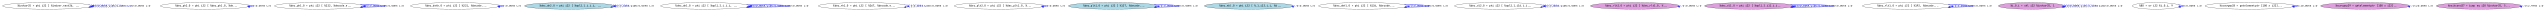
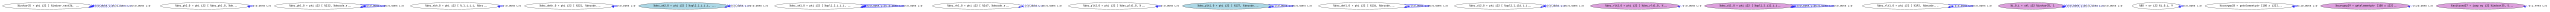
node "%dec_nbh.0 = phi i32 [ %.1.i.i.i, %dec...": added
node "%dec_nbl.0 = phi i32 [ %.1.i23.i.i, %d...": removed
node "%exitcond37 = icmp eq i30 %indvar35, 5...": label "%exitcond37 = icmp eq i30 %indvar35, 5..." -> "%exitcond37 = icmp eq i32 %indvar35, 5..."
